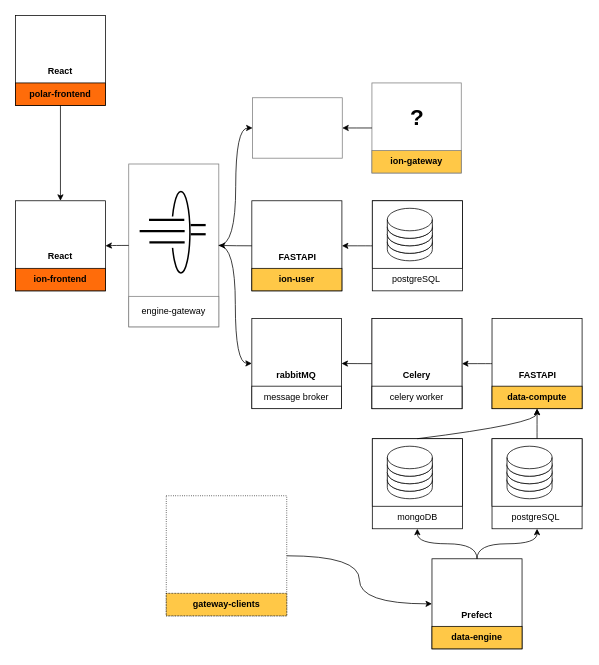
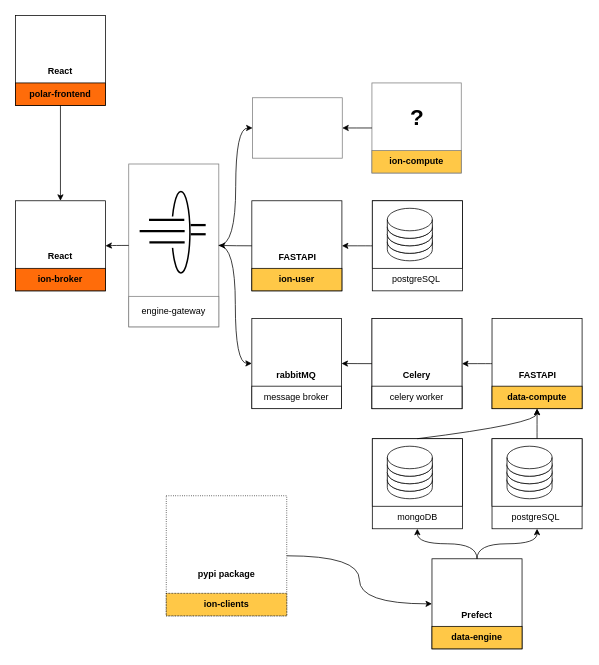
node "ion-gateway": label "ion-gateway" -> "ion-compute"
node "ion-frontend": label "ion-frontend" -> "ion-broker"
node "pypi package": added
node "gateway-clients": label "gateway-clients" -> "ion-clients"
